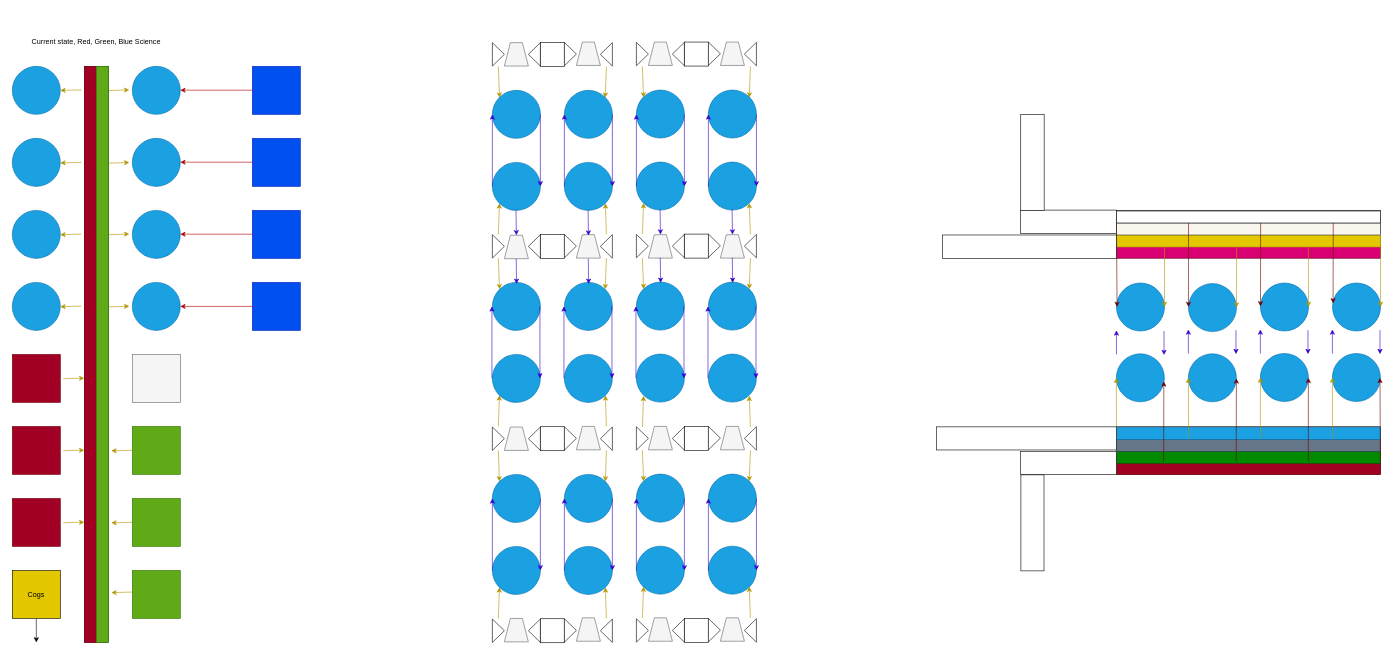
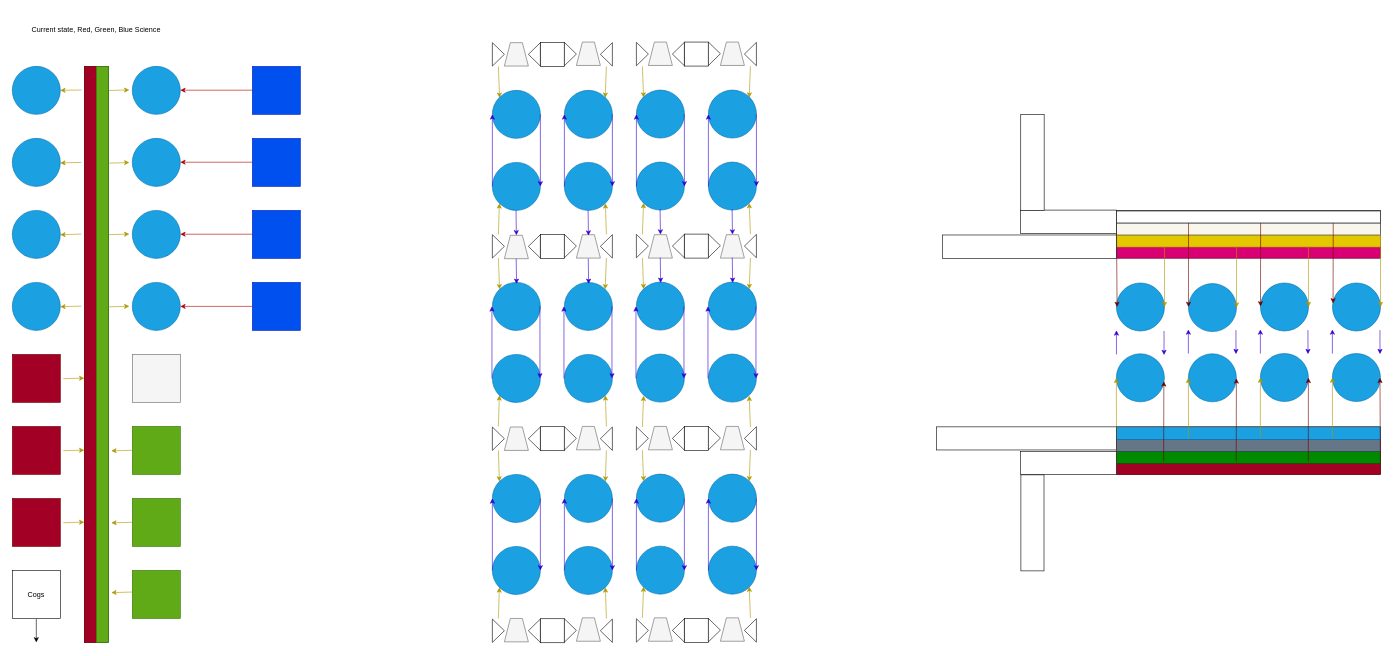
node "Current state, Red, Green, Blue Science": moved (96, 42) -> (96, 30)
node "Cogs": fillcolor #e3c800 -> #ffffff
